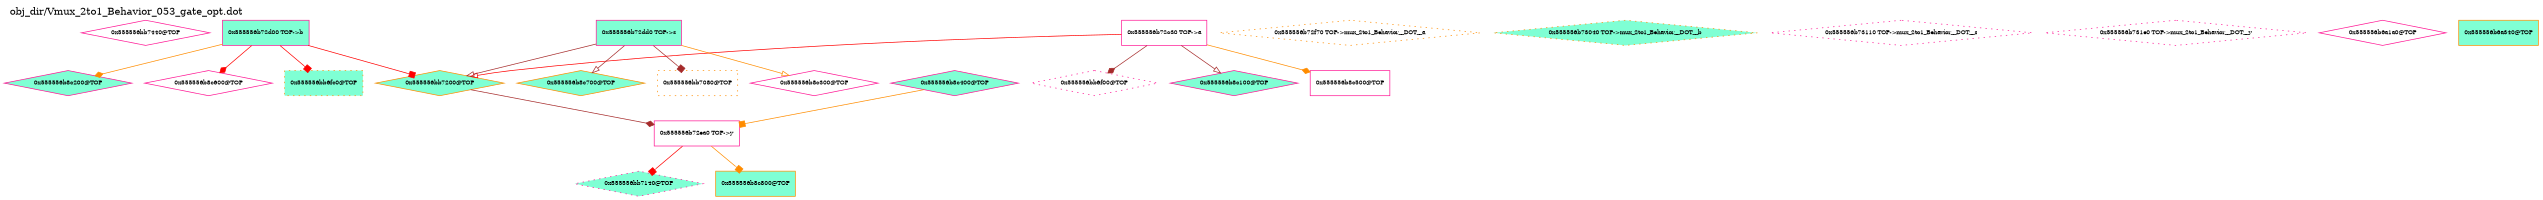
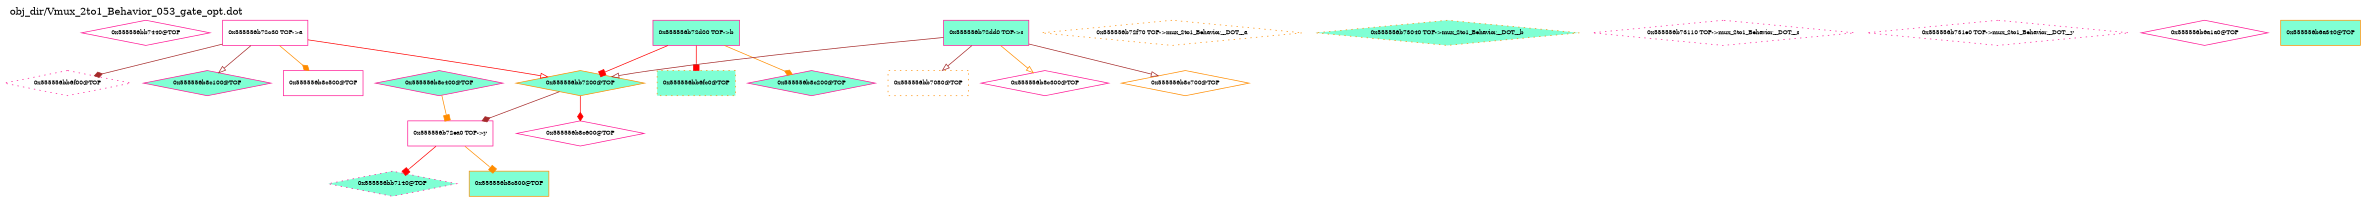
edge "0x555556b72dd0 TOP->s" -> "0x555556bb7080@TOP": arrowhead box -> onormal
edge "0x555556b72d00 TOP->b" -> "0x555556b8c600@TOP": now "0x555556bb7200@TOP" -> "0x555556b8c600@TOP"
node "0x555556b8c700@TOP": fillcolor aquamarine -> white
